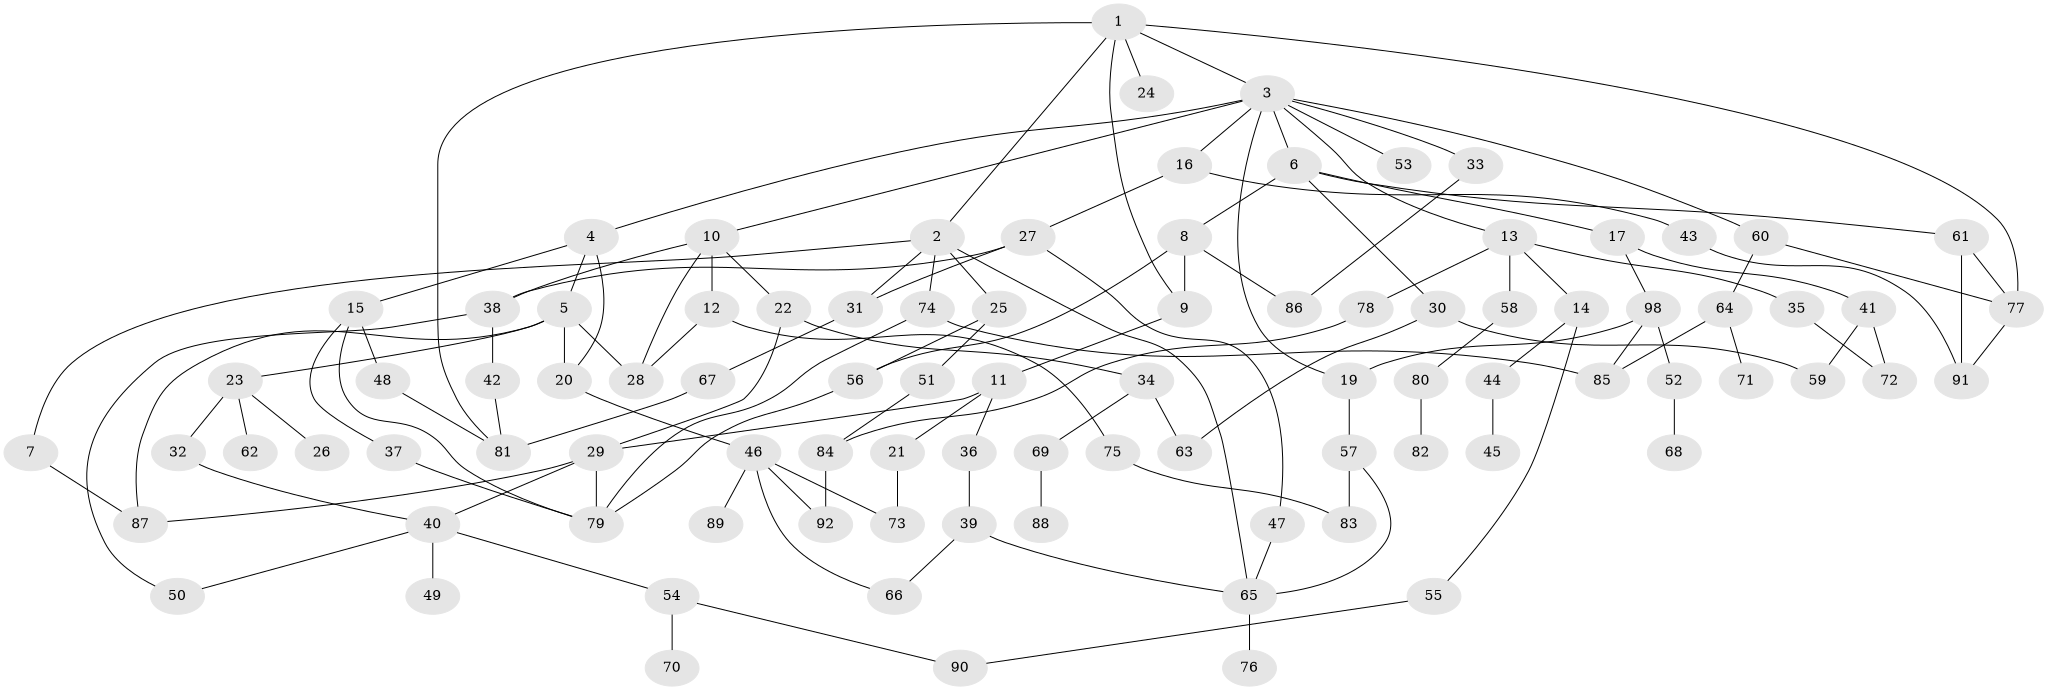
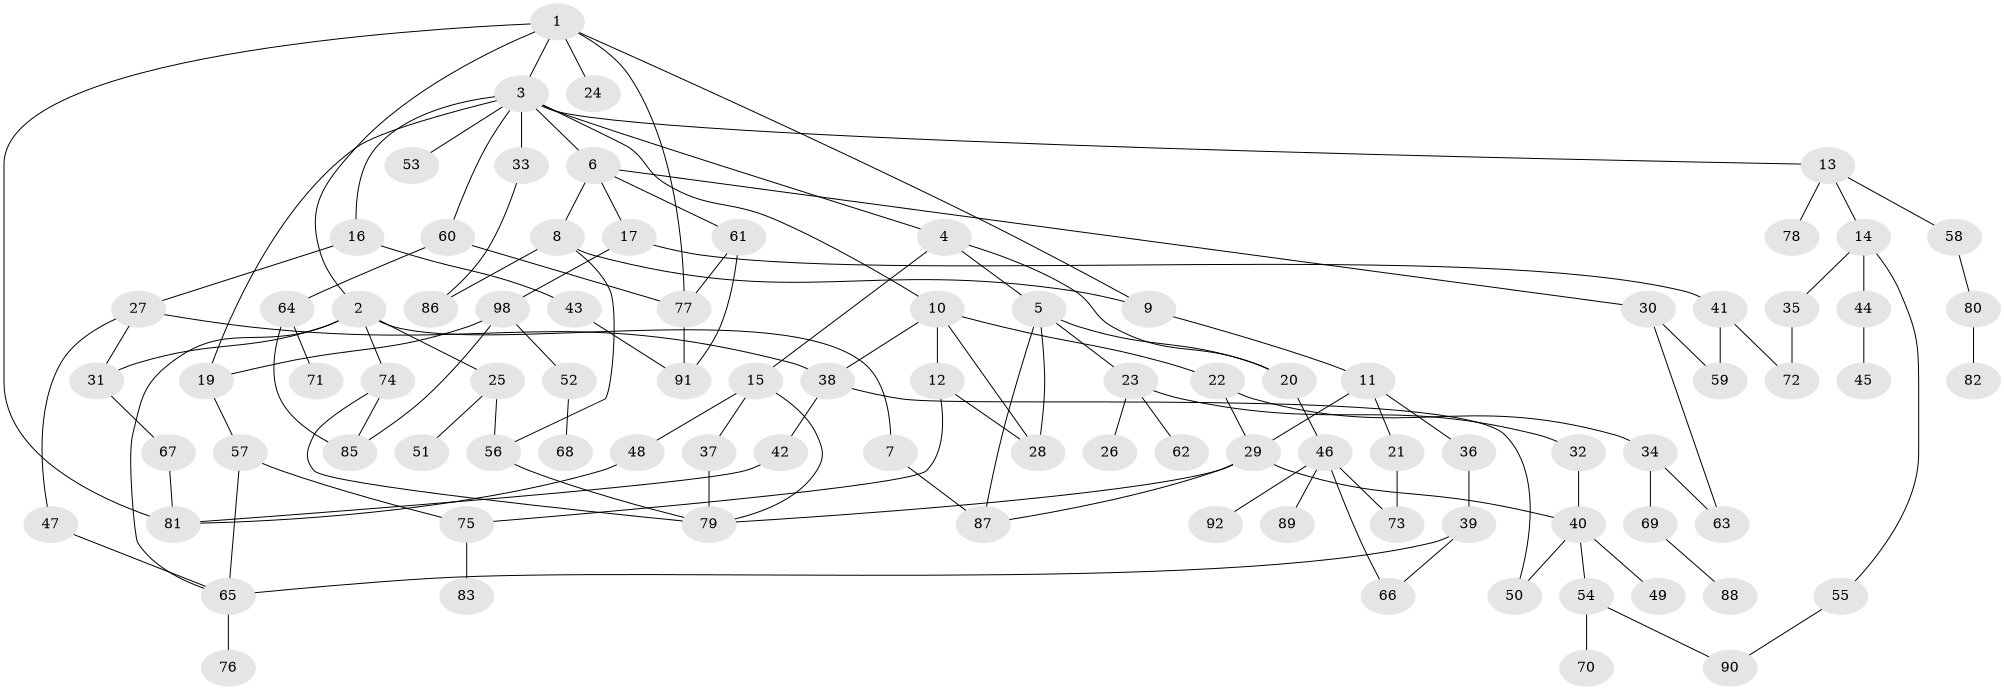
edge "13" -- "35": now "14" -- "35"
node "84": removed
edge "57" -- "83": now "57" -- "75"
